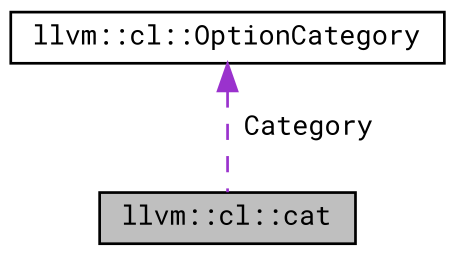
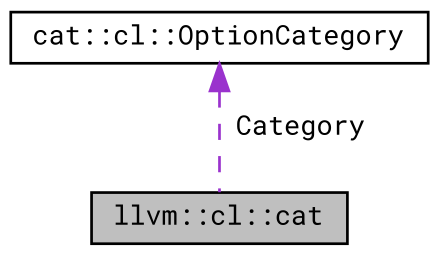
node "llvm::cl::OptionCategory": label "llvm::cl::OptionCategory" -> "cat::cl::OptionCategory"
